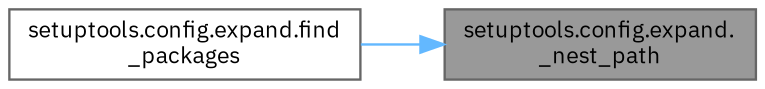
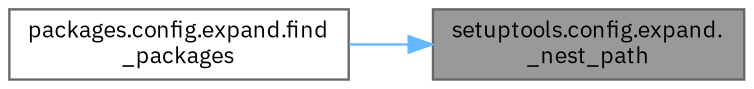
node "setuptools.config.expand.find _packages": label "setuptools.config.expand.find _packages" -> "packages.config.expand.find _packages"
